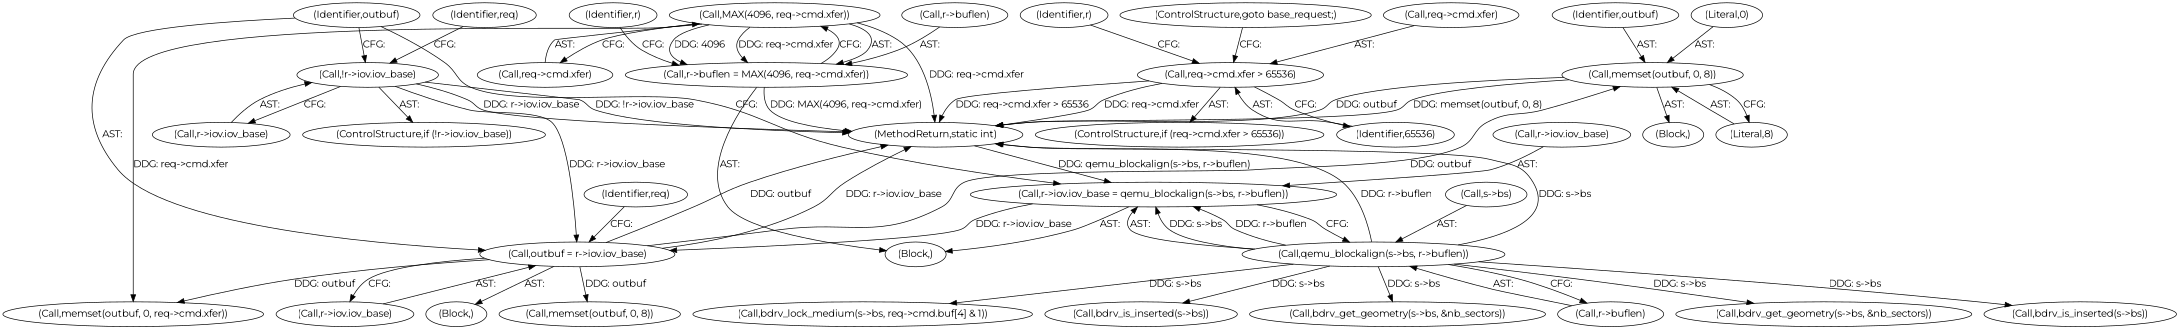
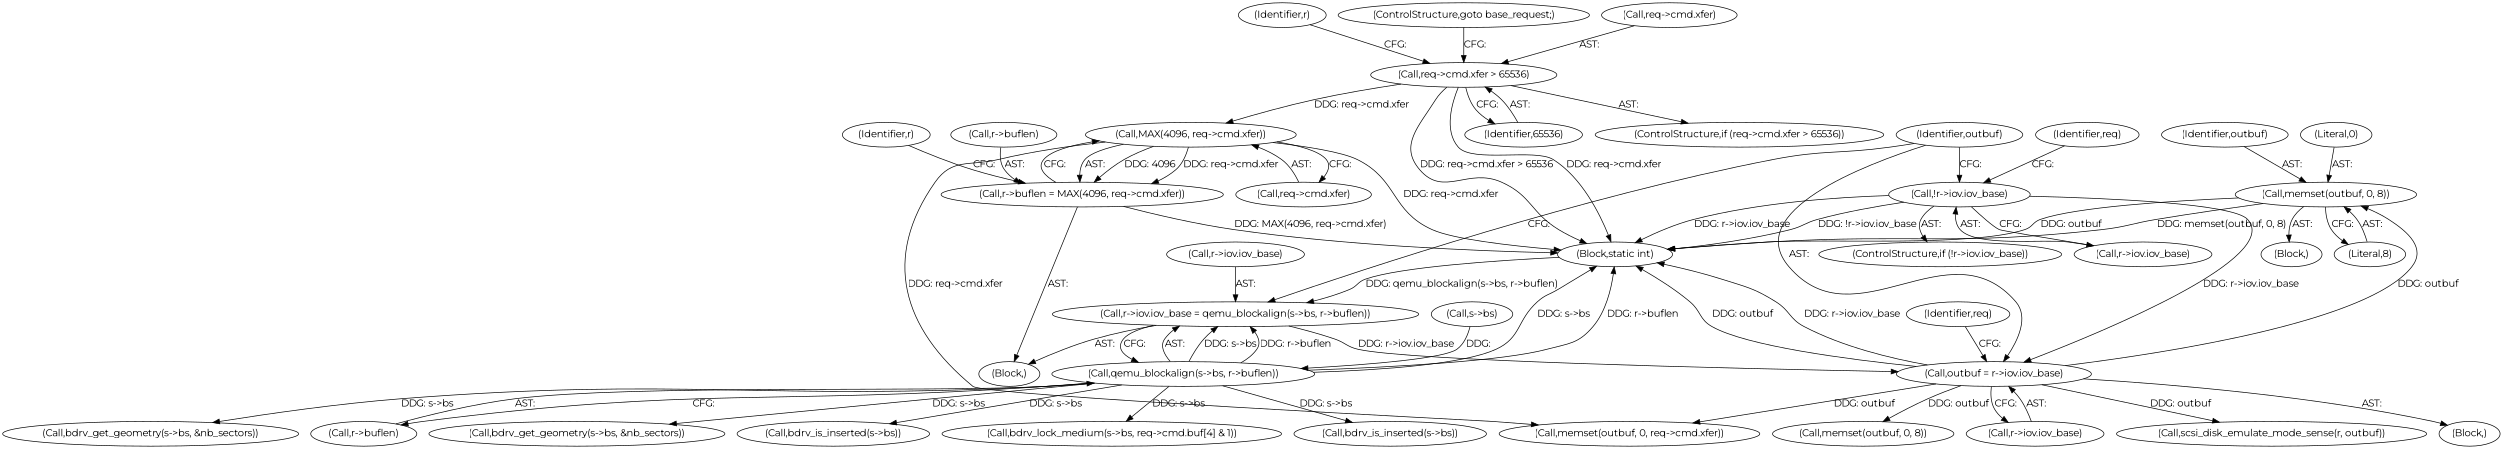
edge "(Call,req->cmd.xfer > 65536)" -> "(Call,MAX(4096, req->cmd.xfer))": added, label "DDG: req->cmd.xfer"
node "(MethodReturn,static int)": label "(MethodReturn,static int)" -> "(Block,static int)"
edge "(Call,s->bs)" -> "(Call,qemu_blockalign(s->bs, r->buflen))": label "AST: " -> "DDG: "
node "(Call,scsi_disk_emulate_mode_sense(r, outbuf))": added
